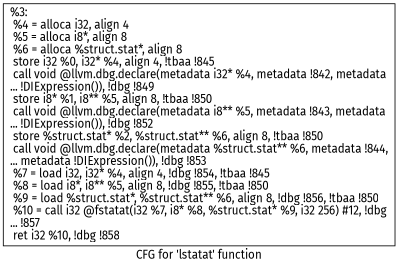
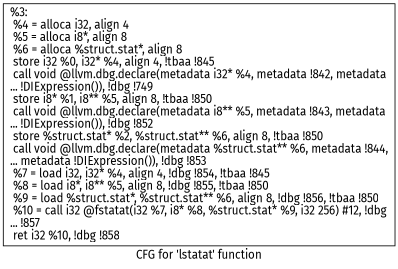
node "%3:": text "... !DIExpression()), !dbg !849" -> "... !DIExpression()), !dbg !749"
